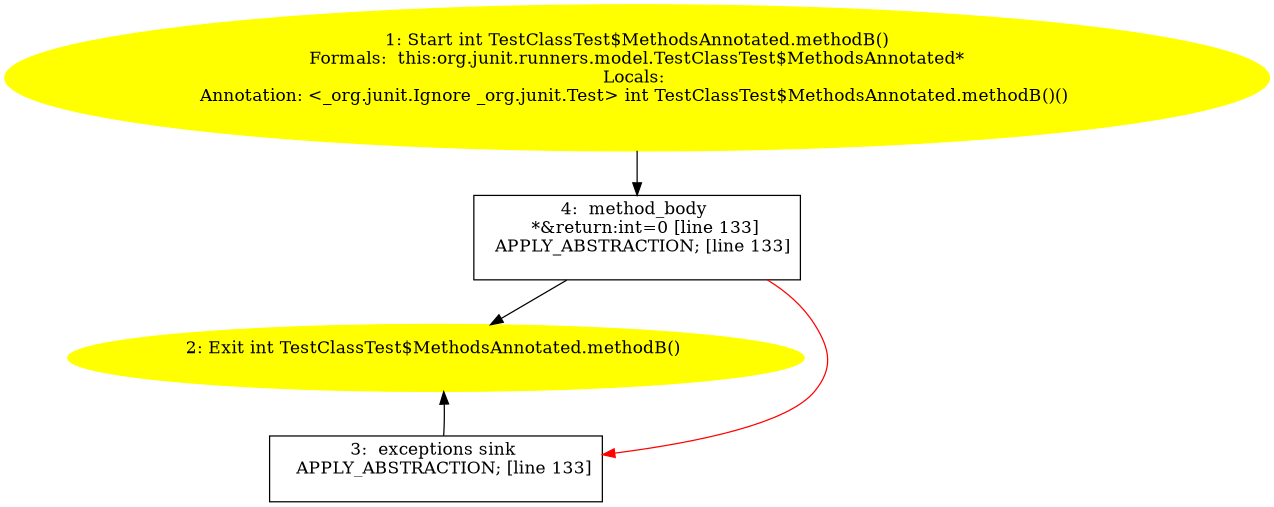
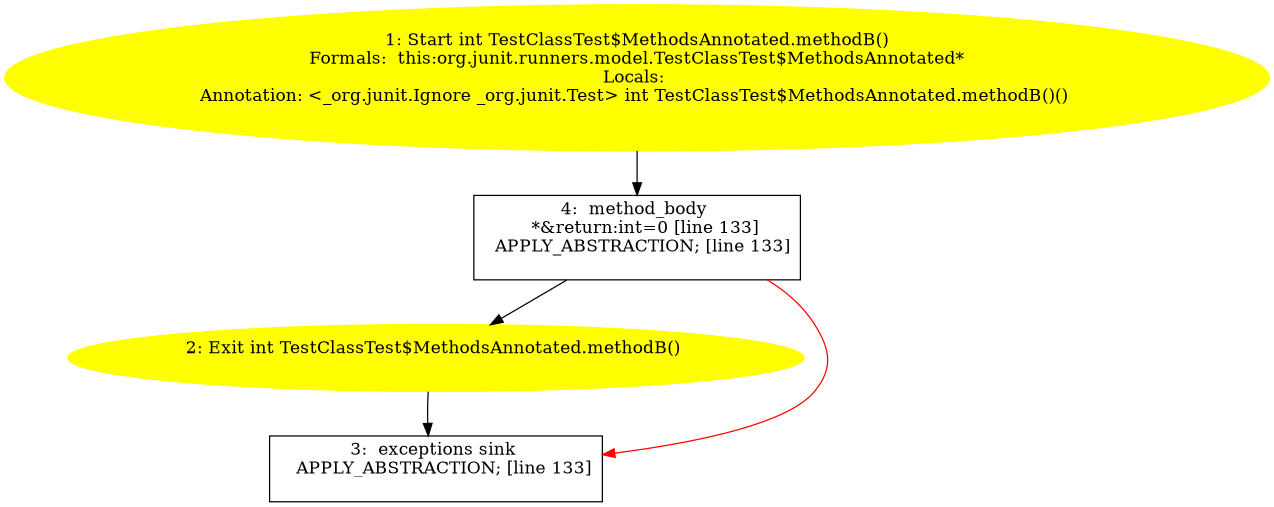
edge "3:  exceptions sink APPLY_ABSTRACTION; [line 133]" -> "2: Exit int TestClassTest$MethodsAnnotated.methodB()": reversed
